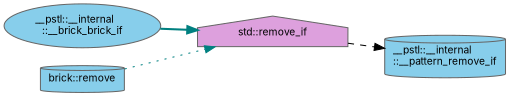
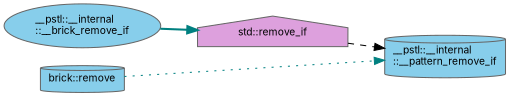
node "__pstl::__internal ::__brick_brick_if": label "__pstl::__internal ::__brick_brick_if" -> "__pstl::__internal ::__brick_remove_if"
edge "brick::remove" -> "std::remove_if": now "brick::remove" -> "__pstl::__internal ::__pattern_remove_if"
